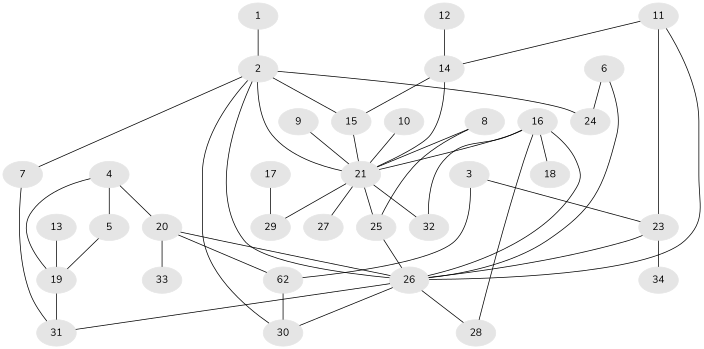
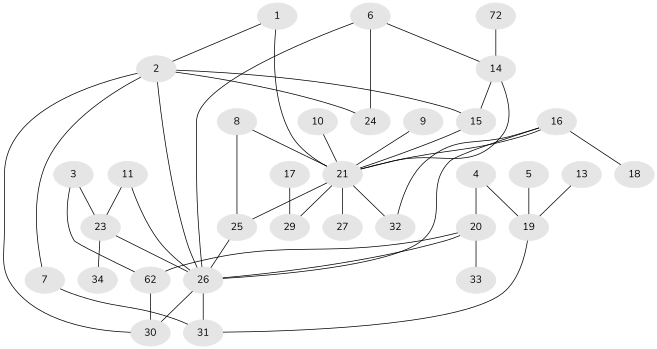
node "12": label "12" -> "72"
edge "11" -- "14": now "6" -- "14"
edge "2" -- "21": now "1" -- "21"
edge "4" -- "5": removed
node "28": removed
